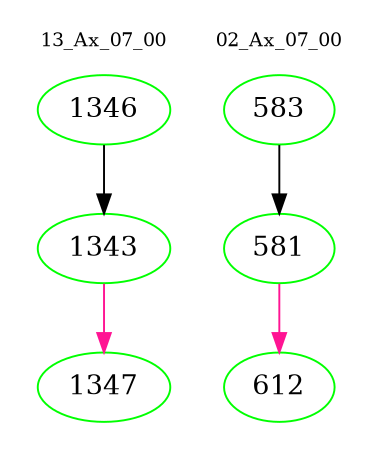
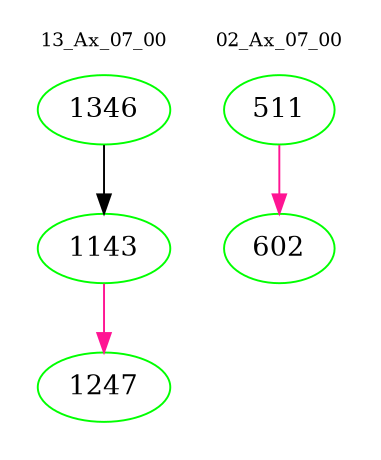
node "583": removed
node "1343": label "1343" -> "1143"
node "581": label "581" -> "511"
node "1347": label "1347" -> "1247"
node "612": label "612" -> "602"
